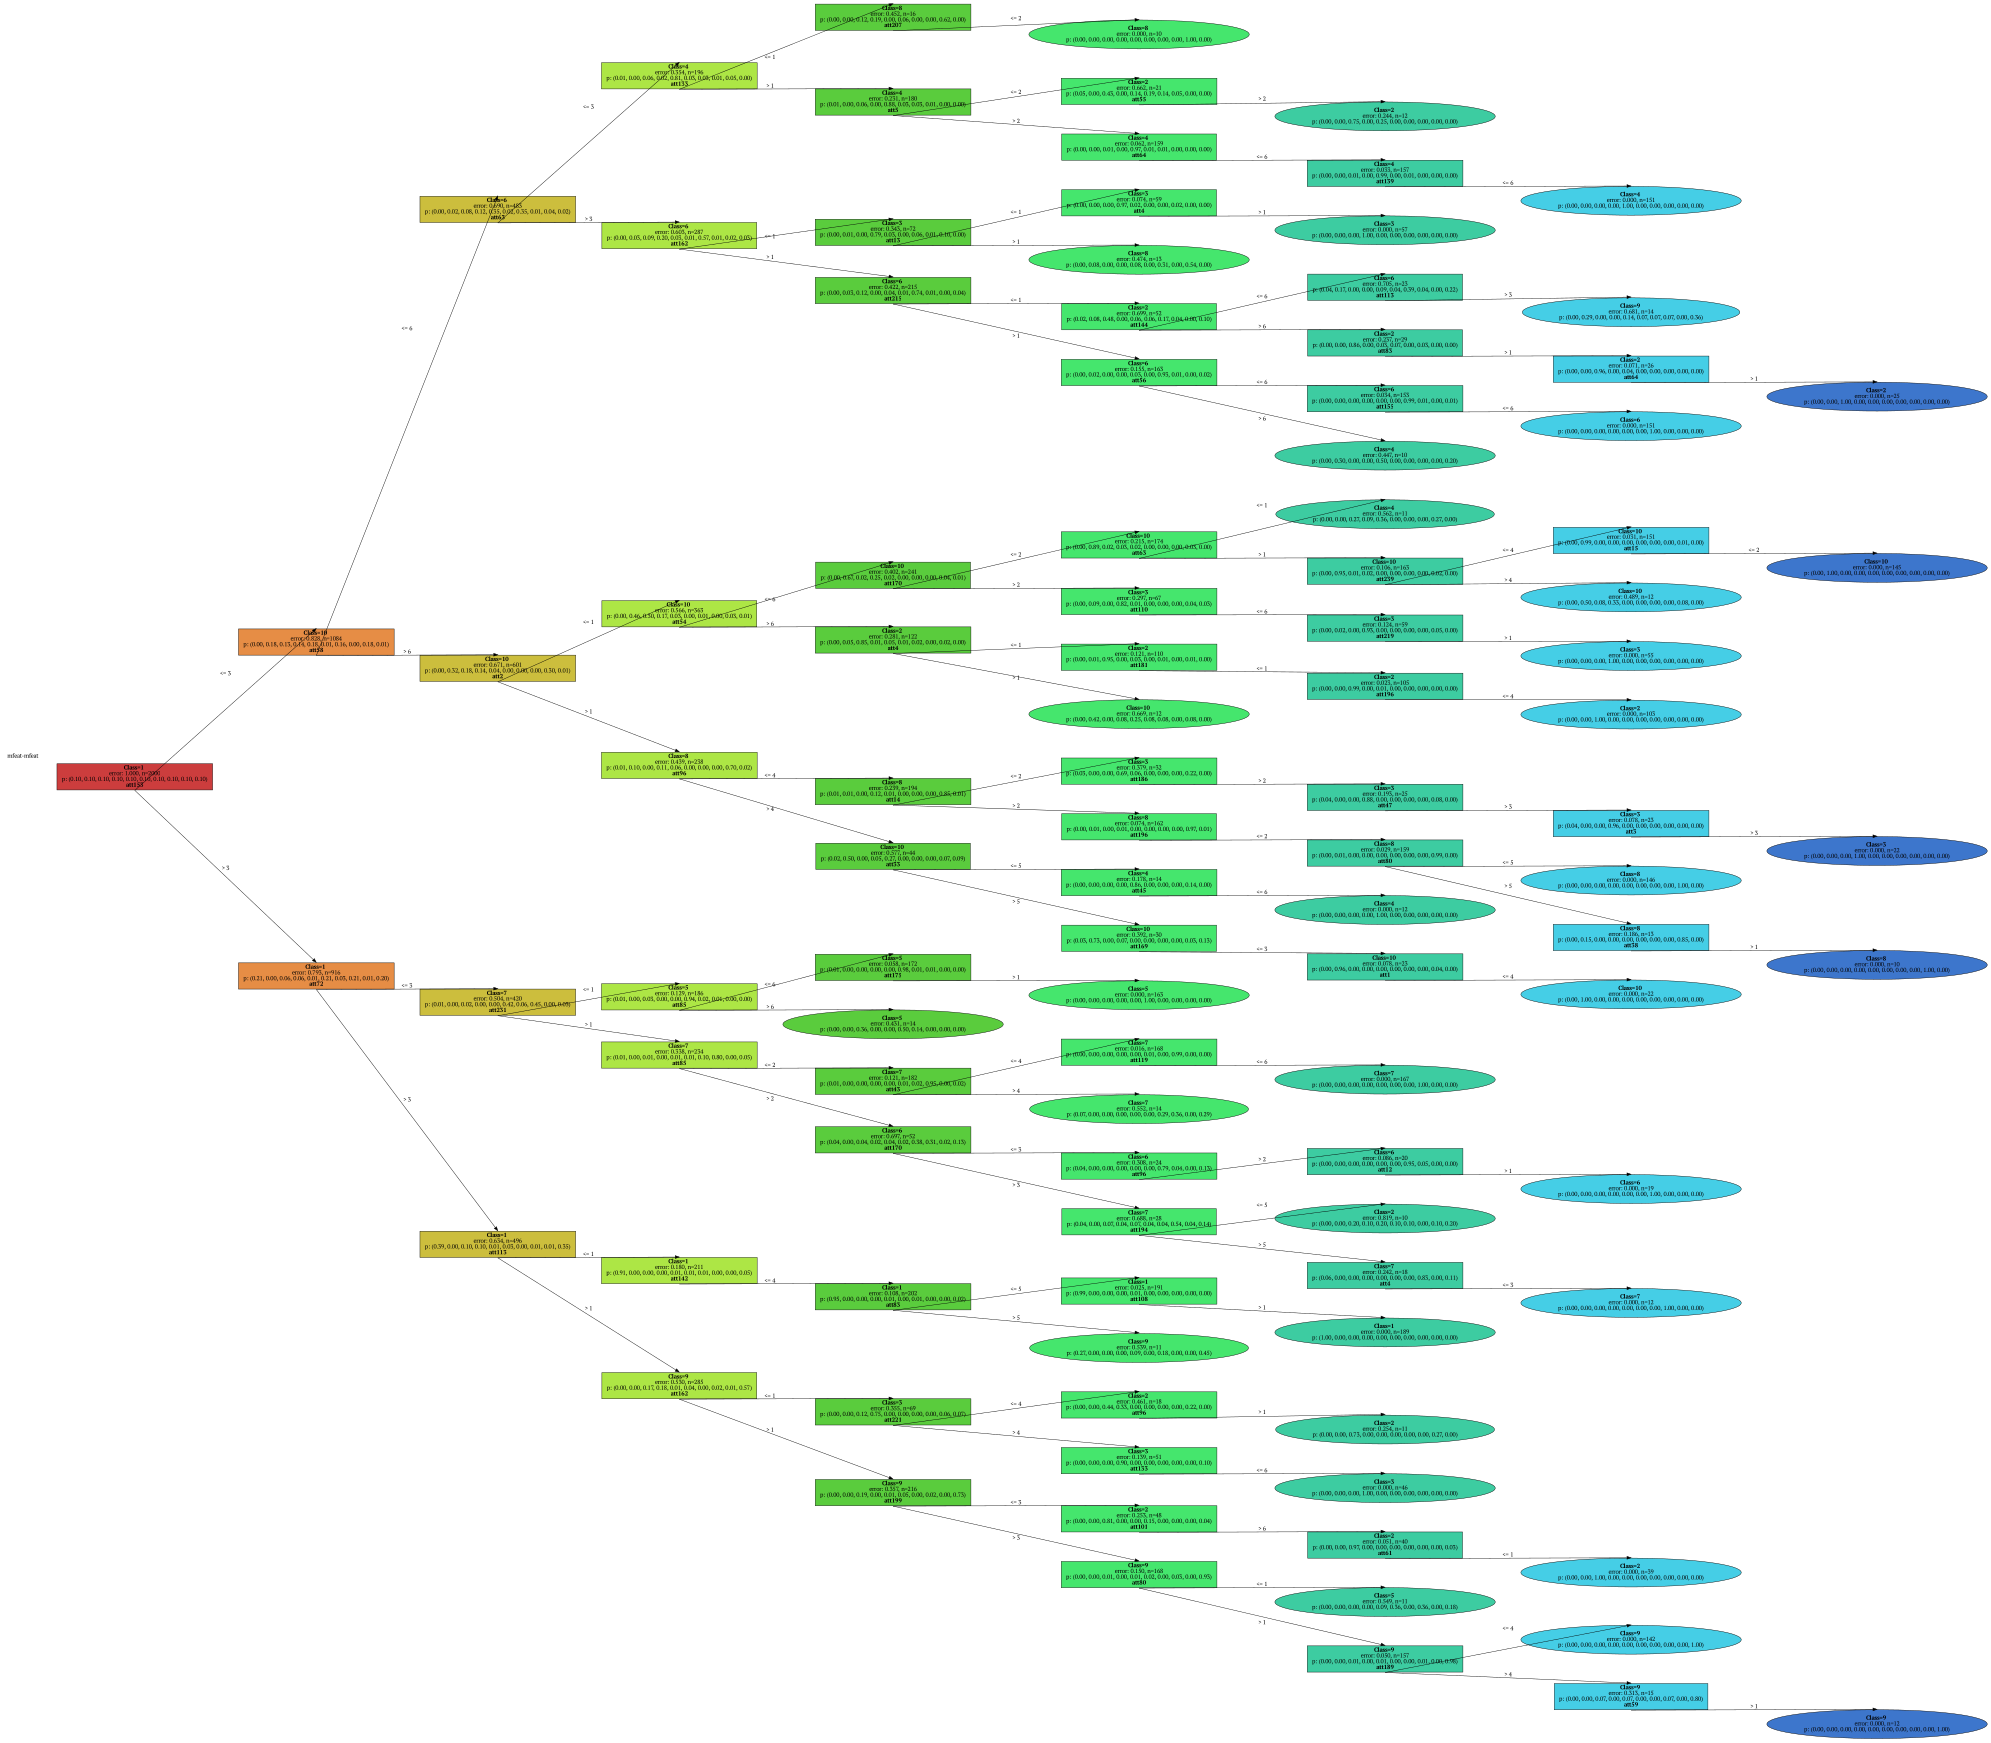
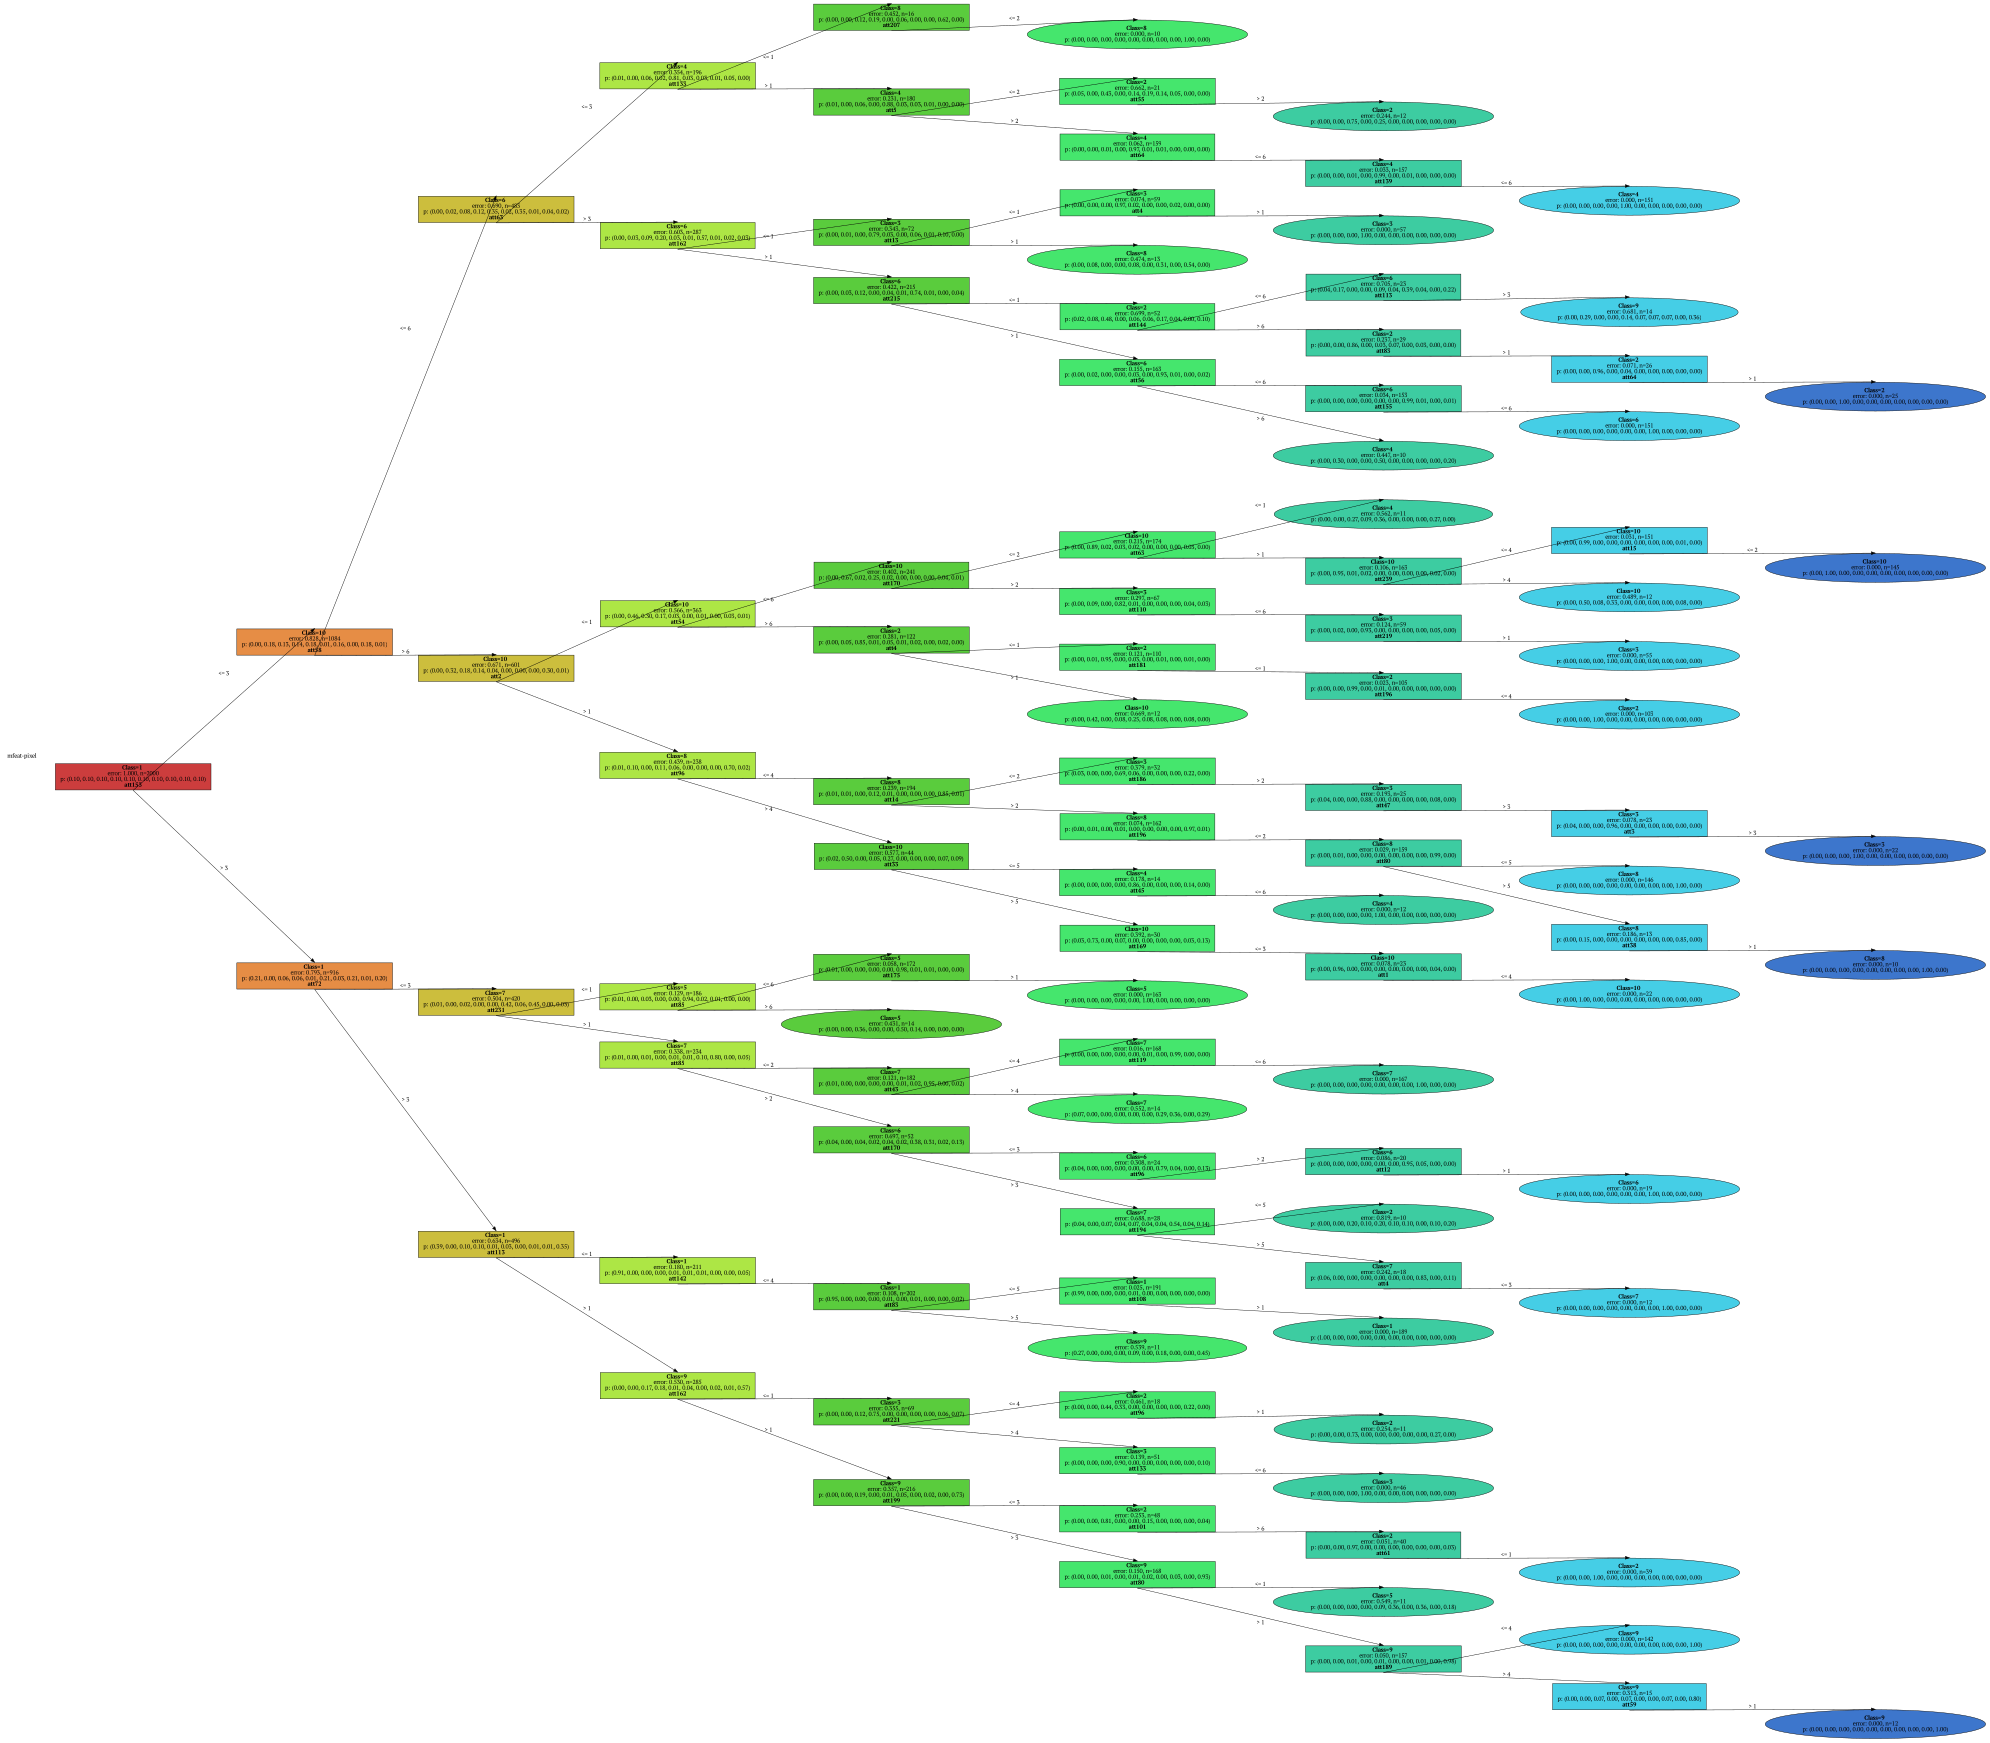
node "mfeat-mfeat": label "mfeat-mfeat" -> "mfeat-pixel"
